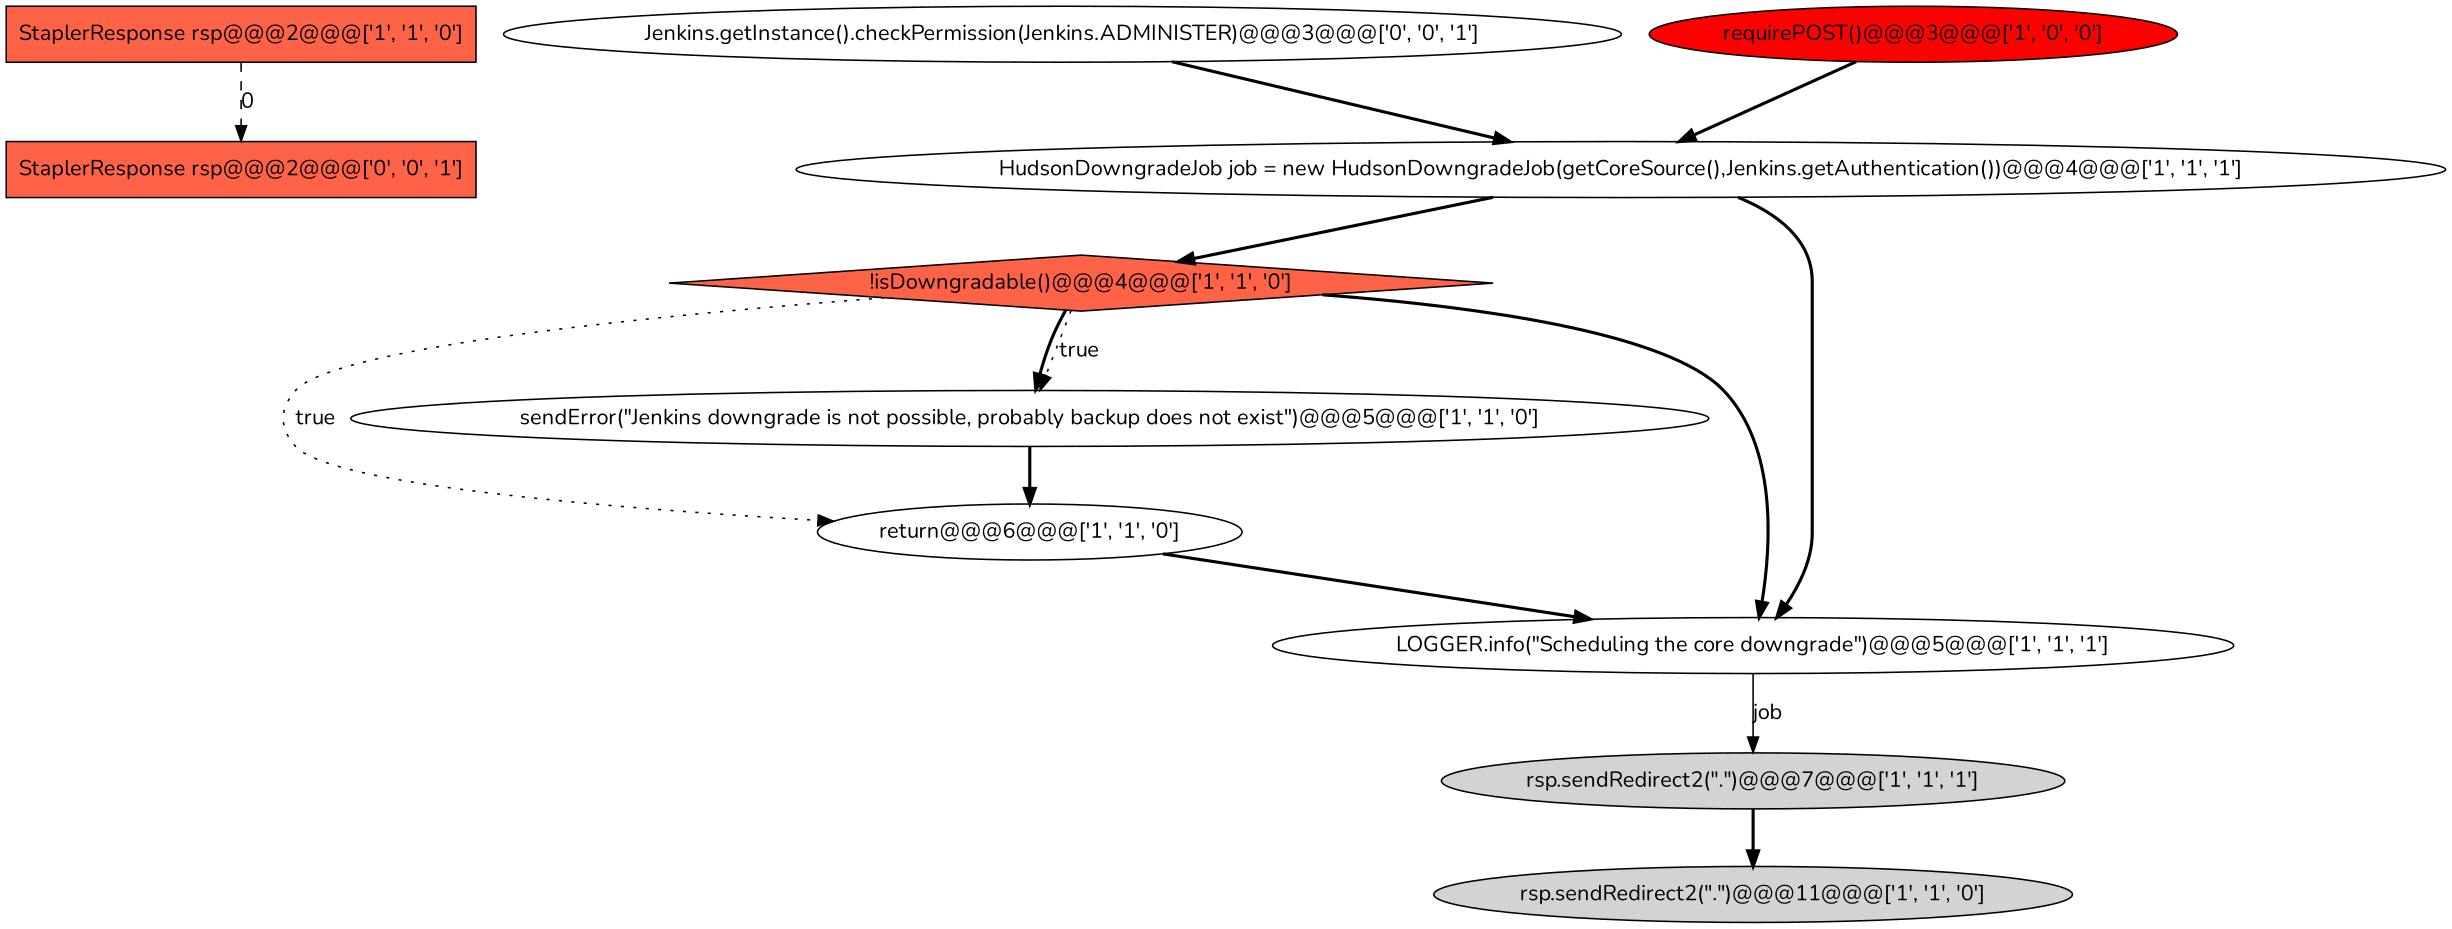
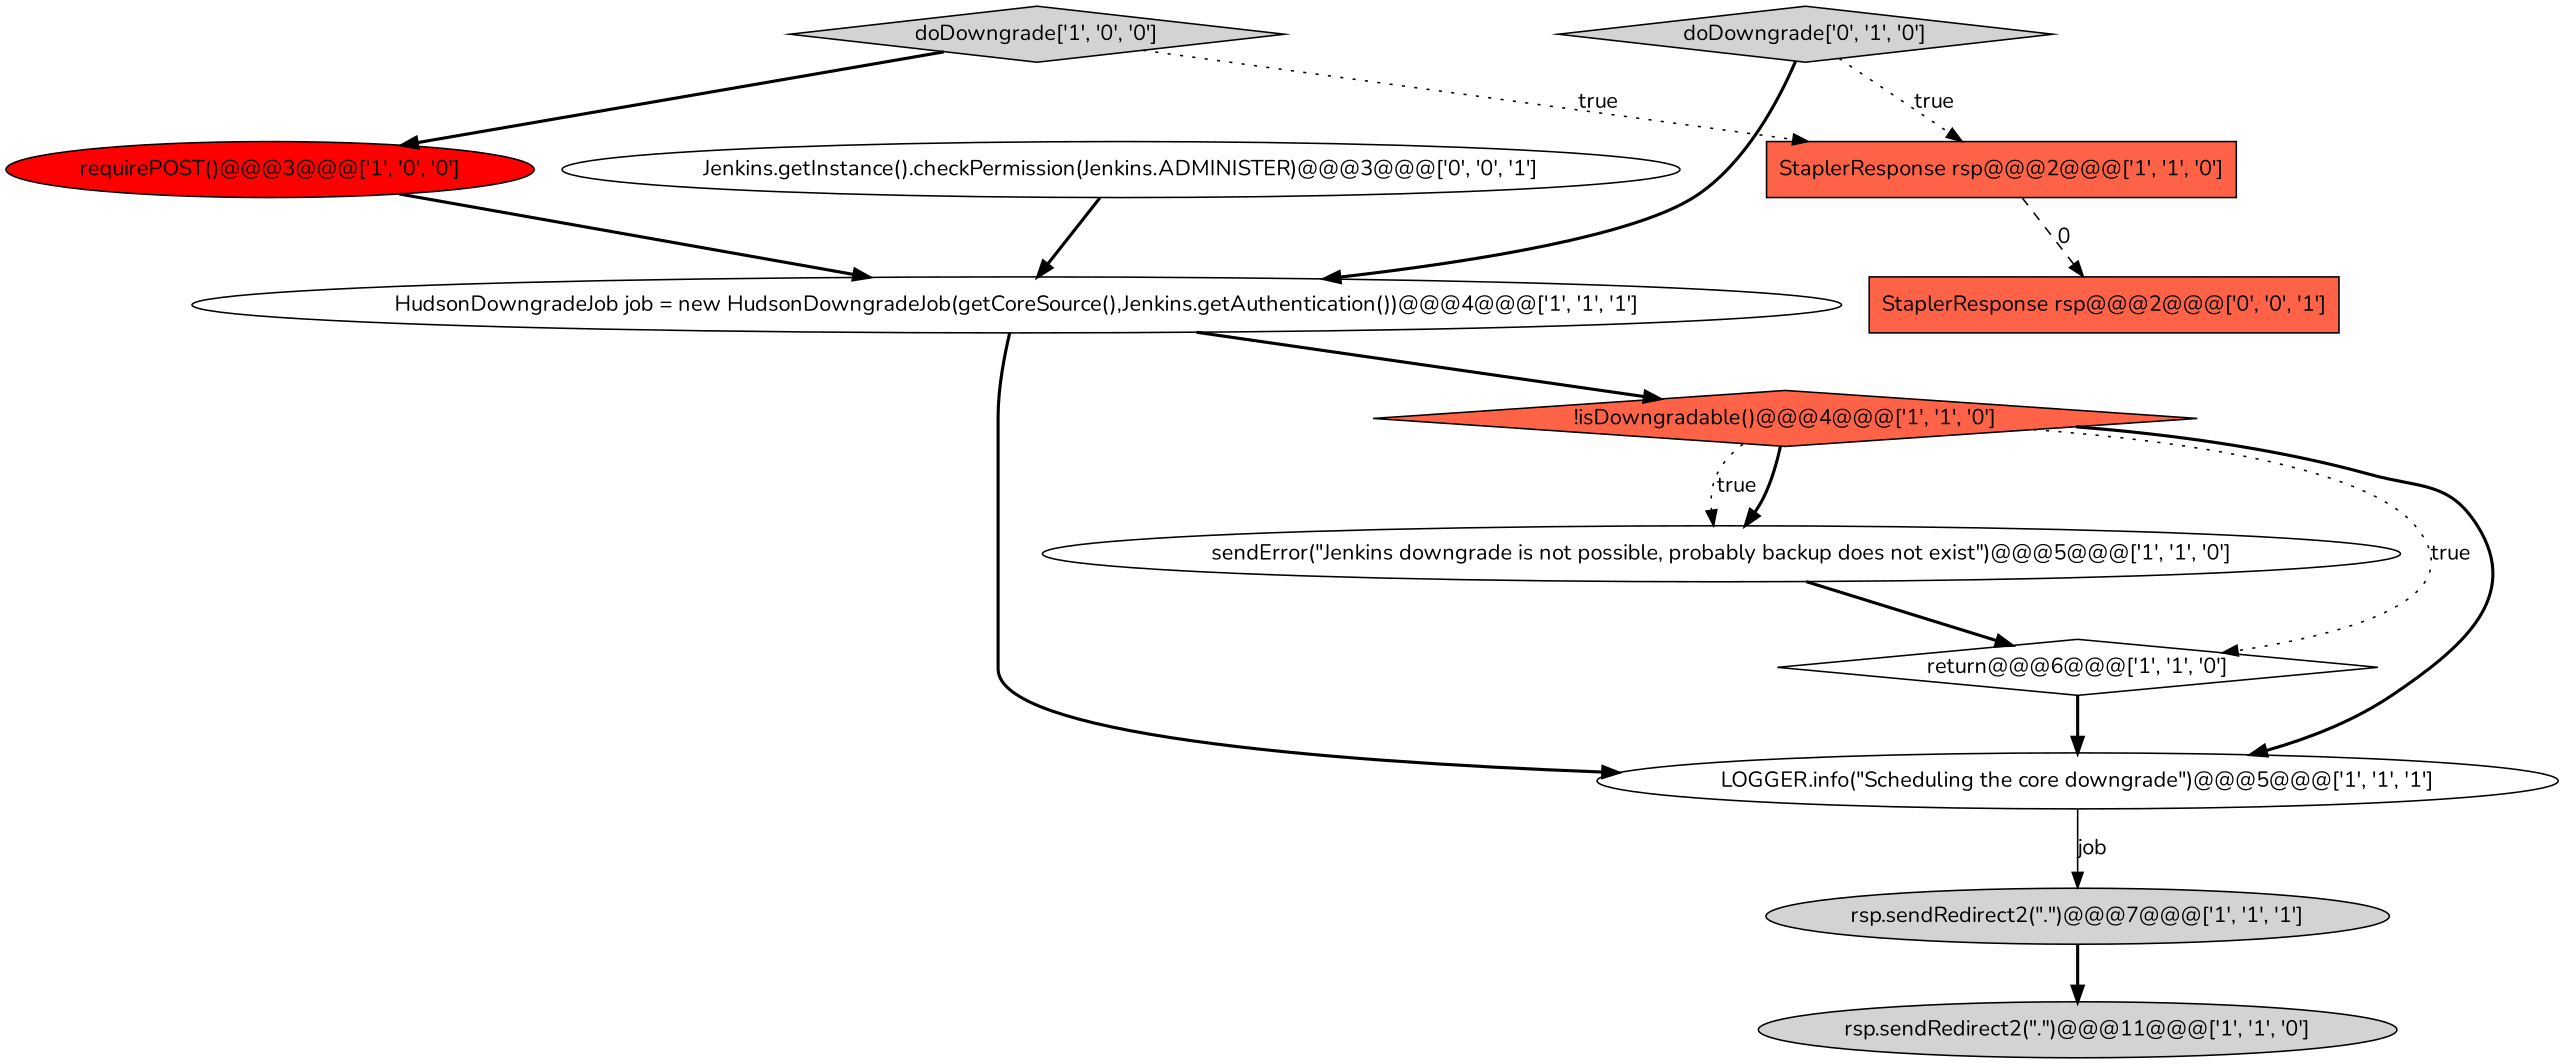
node "doDowngrade['1', '0', '0']": added
node "doDowngrade['0', '1', '0']": added
node "return@@@6@@@['1', '1', '0']": shape ellipse -> diamond
